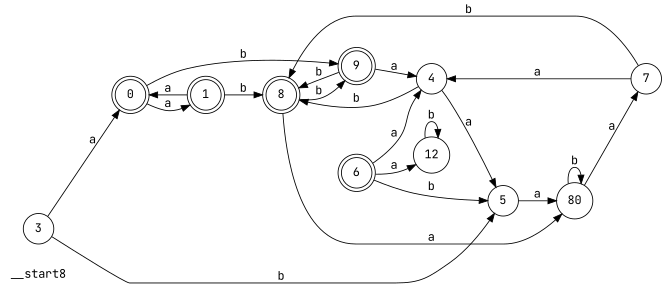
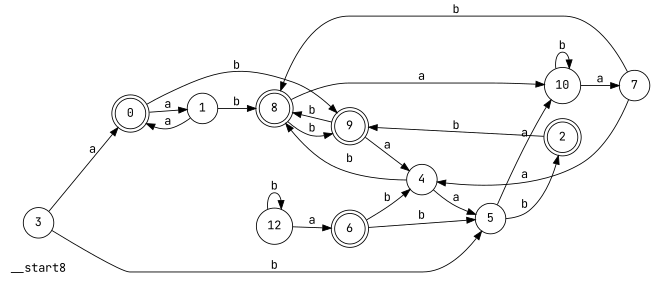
node "1": shape doublecircle -> circle
edge "6" -> "4": label "a" -> "b"
node "2": added
edge "6" -> "12": reversed
node "80": label "80" -> "10"
